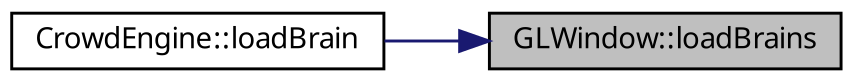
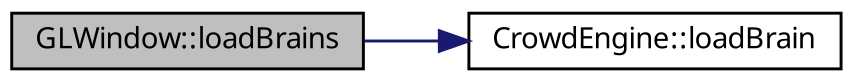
edge "CrowdEngine::loadBrain" -> "GLWindow::loadBrains": reversed
